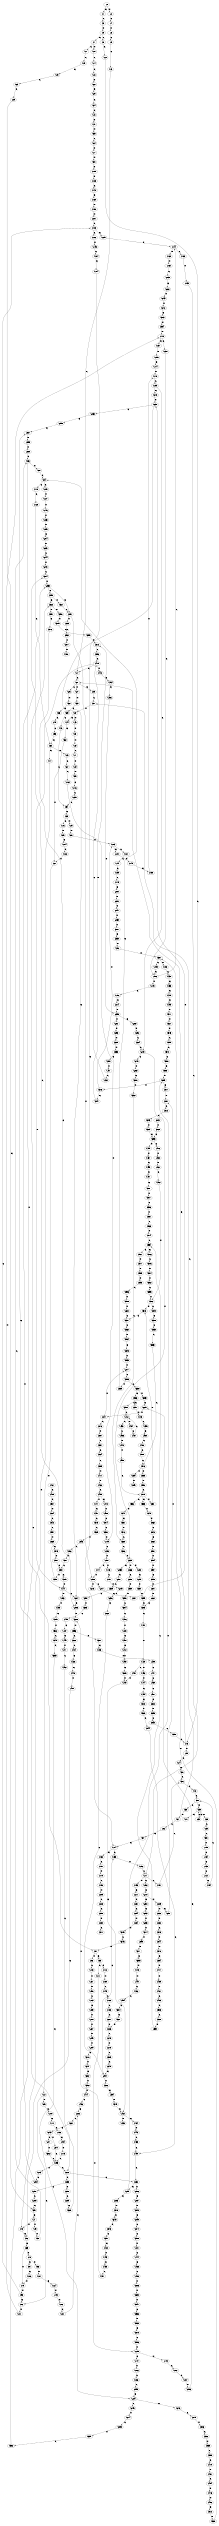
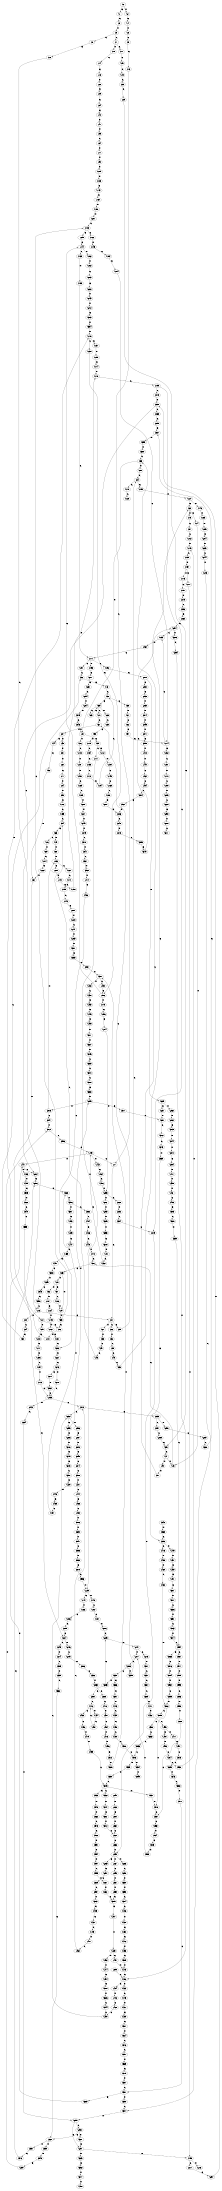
edge "S128" -> "S62": now "S127" -> "S62"
edge "S219" -> "S240": removed, label "C"
node "S445": added
edge "S354" -> "S379": now "S354" -> "S402"
